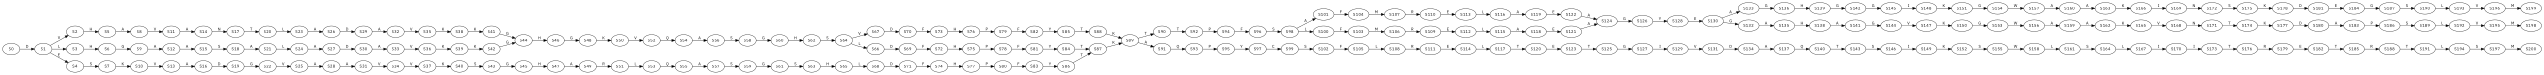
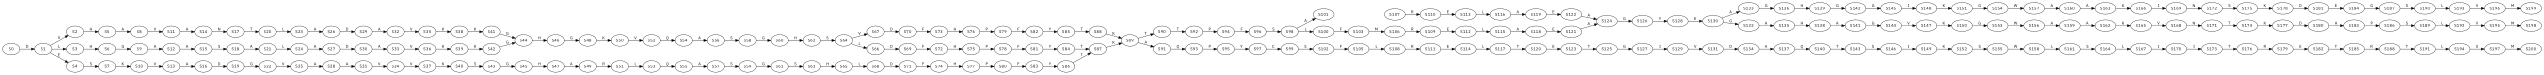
node "S104": removed
